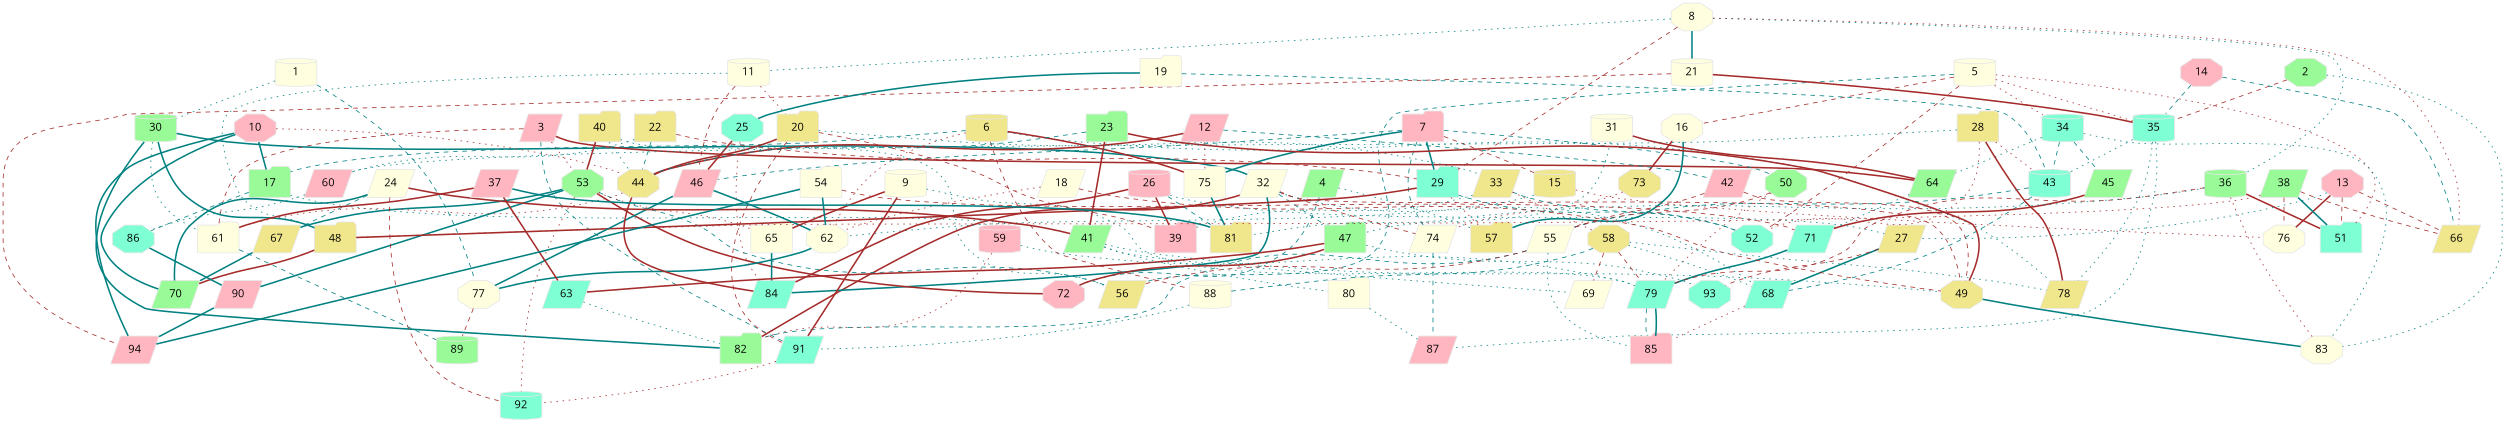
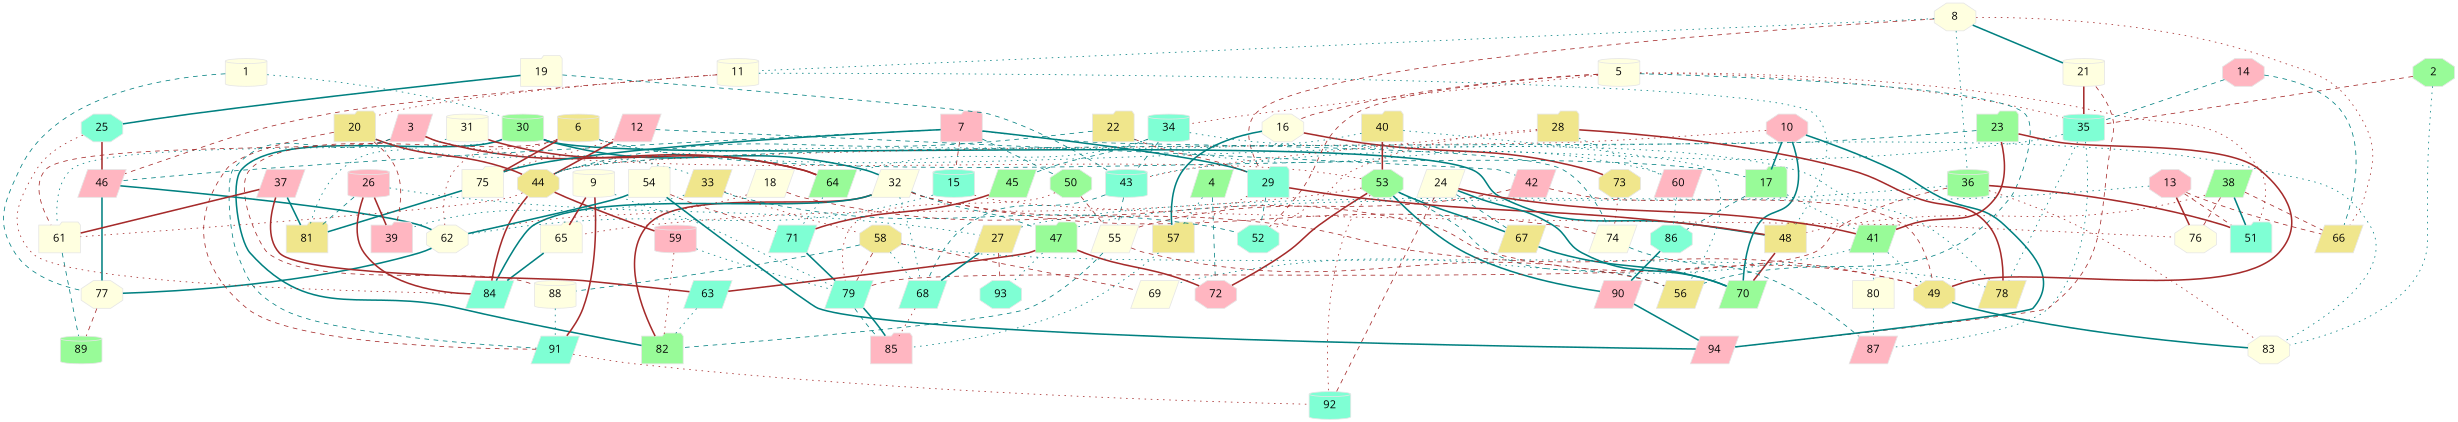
node "15": fillcolor khaki -> aquamarine
edge "44" -- "59": added
edge "55" -- "85": now "57" -- "85"
